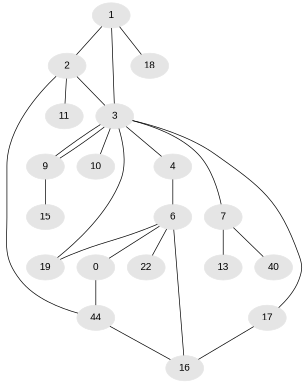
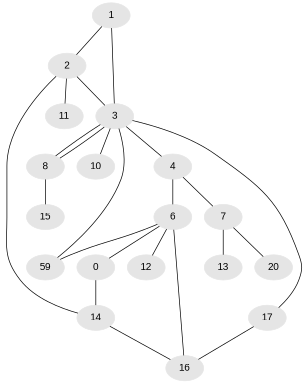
node "18": removed
edge "3" -- "7": now "4" -- "7"
node "9": label "9" -> "8"
node "19": label "19" -> "59"
node "22": label "22" -> "12"
node "40": label "40" -> "20"
node "44": label "44" -> "14"
